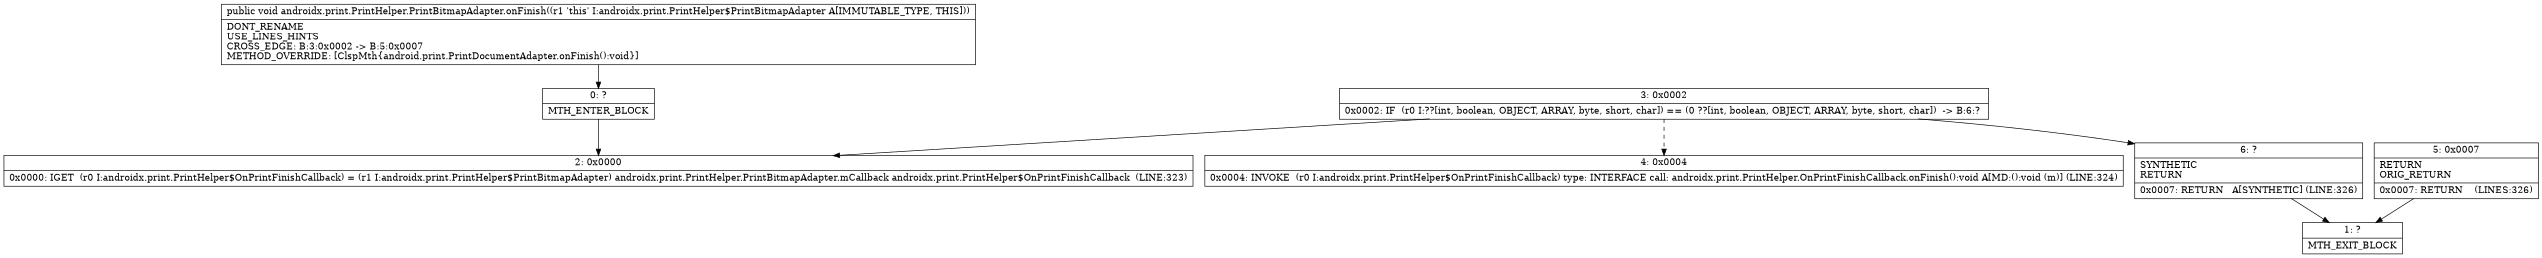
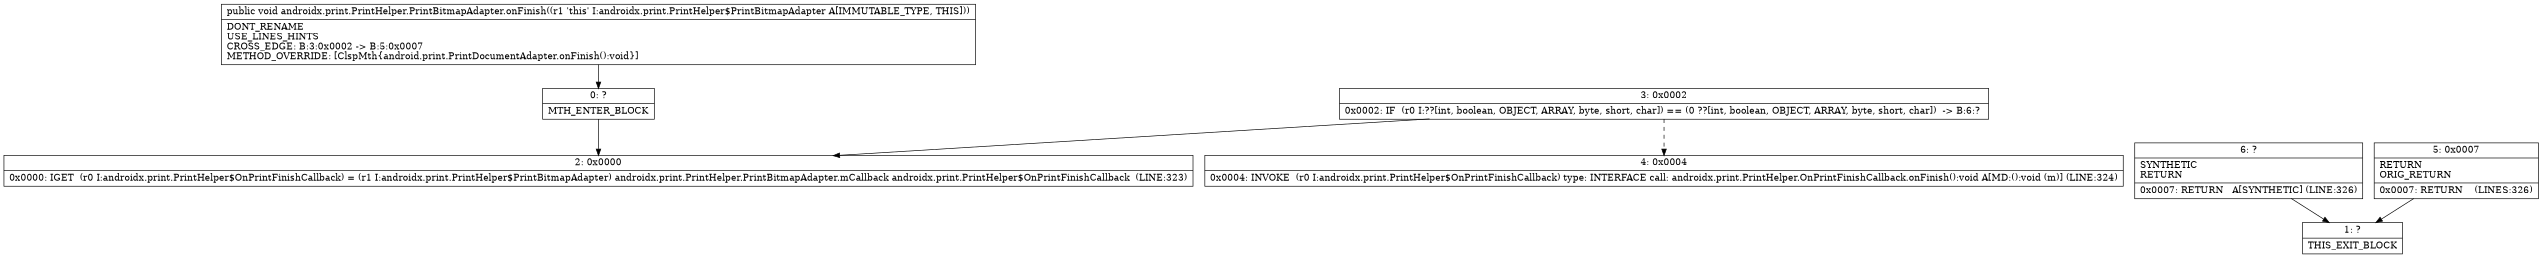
edge "3: 0x0002" -> "6: ?": removed
node "1: ?": text "MTH_EXIT_BLOCK" -> "THIS_EXIT_BLOCK"
